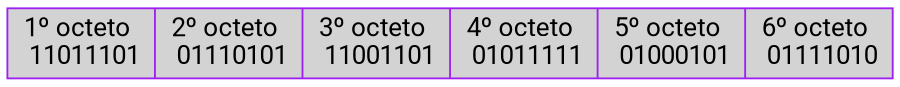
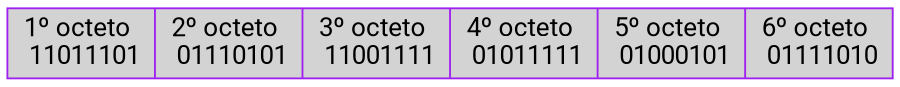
node "1º octeto": text "11001101" -> "11001111"
